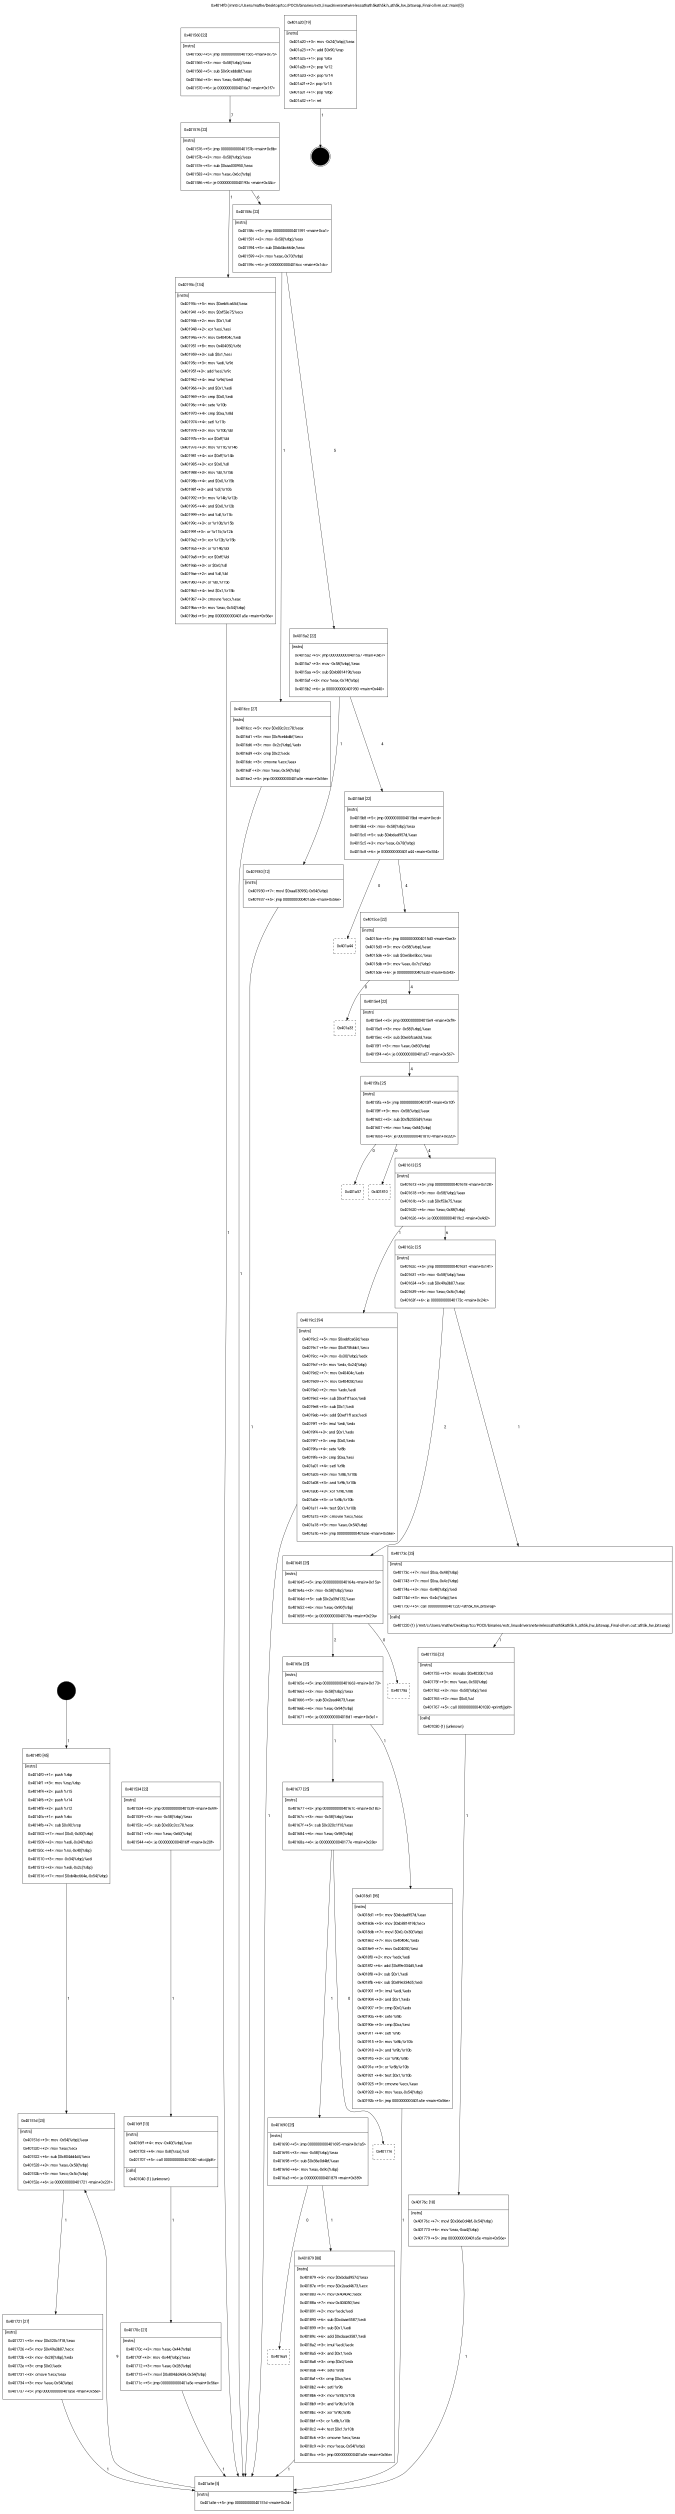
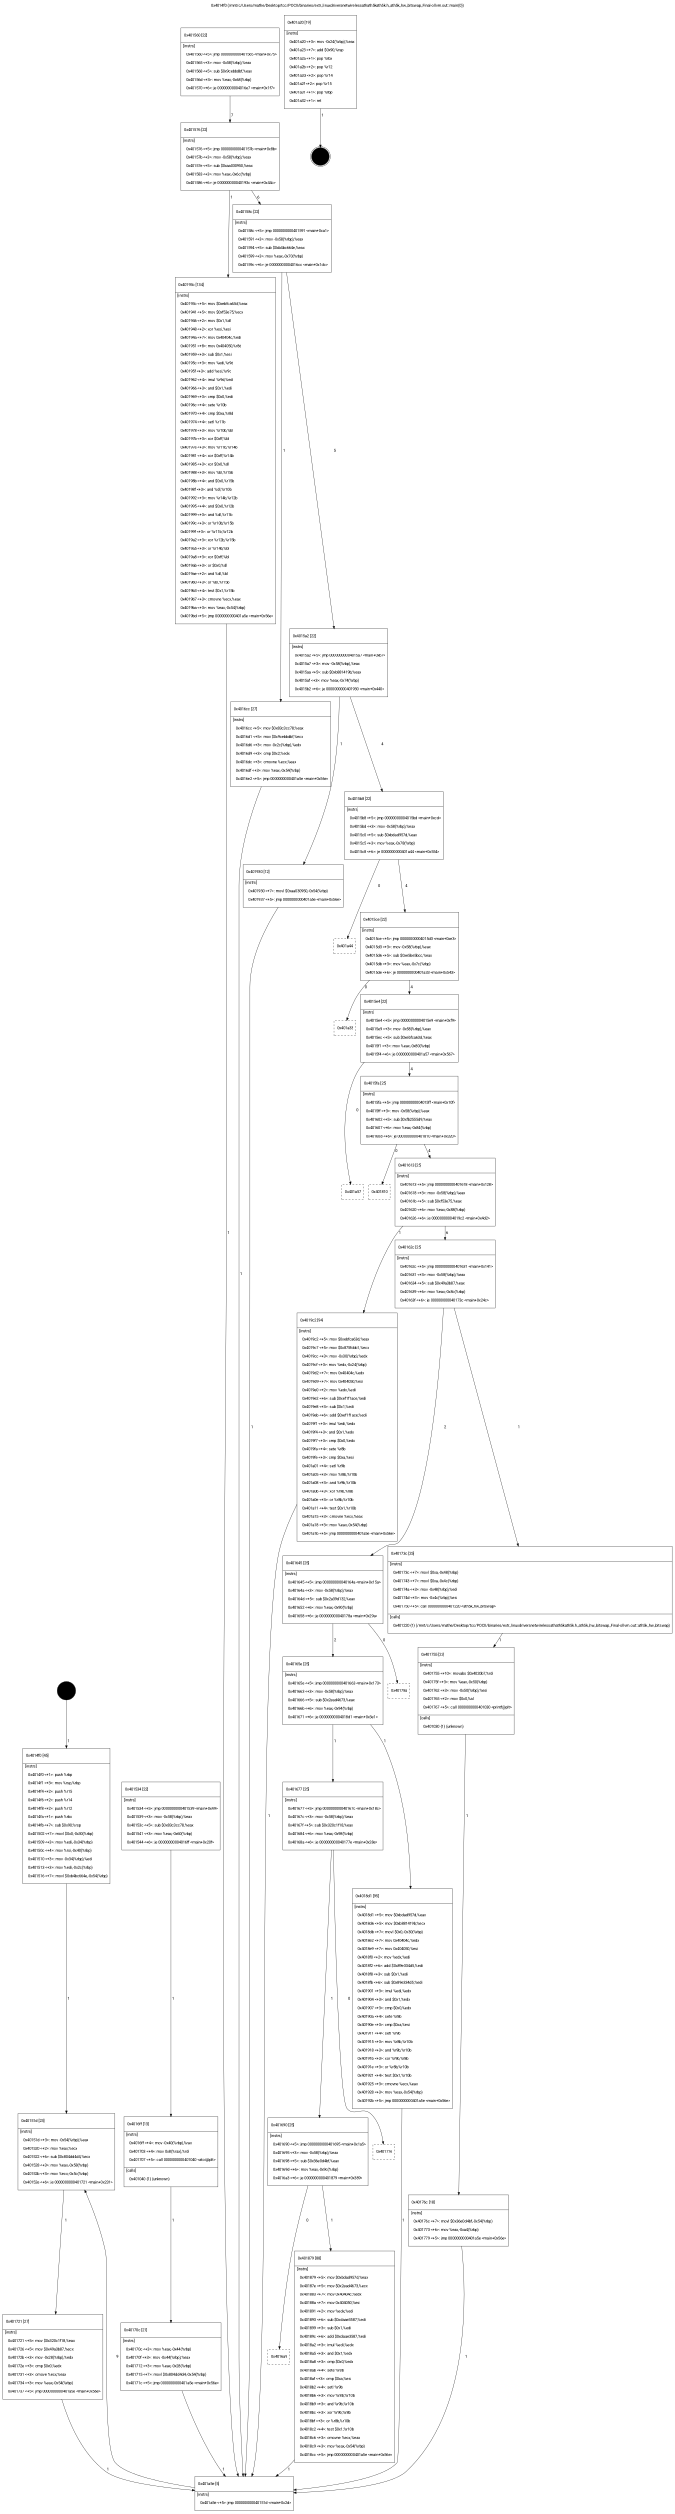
edge "0x4015fa [25]" -> "0x401a57": now "0x4015e4 [22]" -> "0x401a57"
